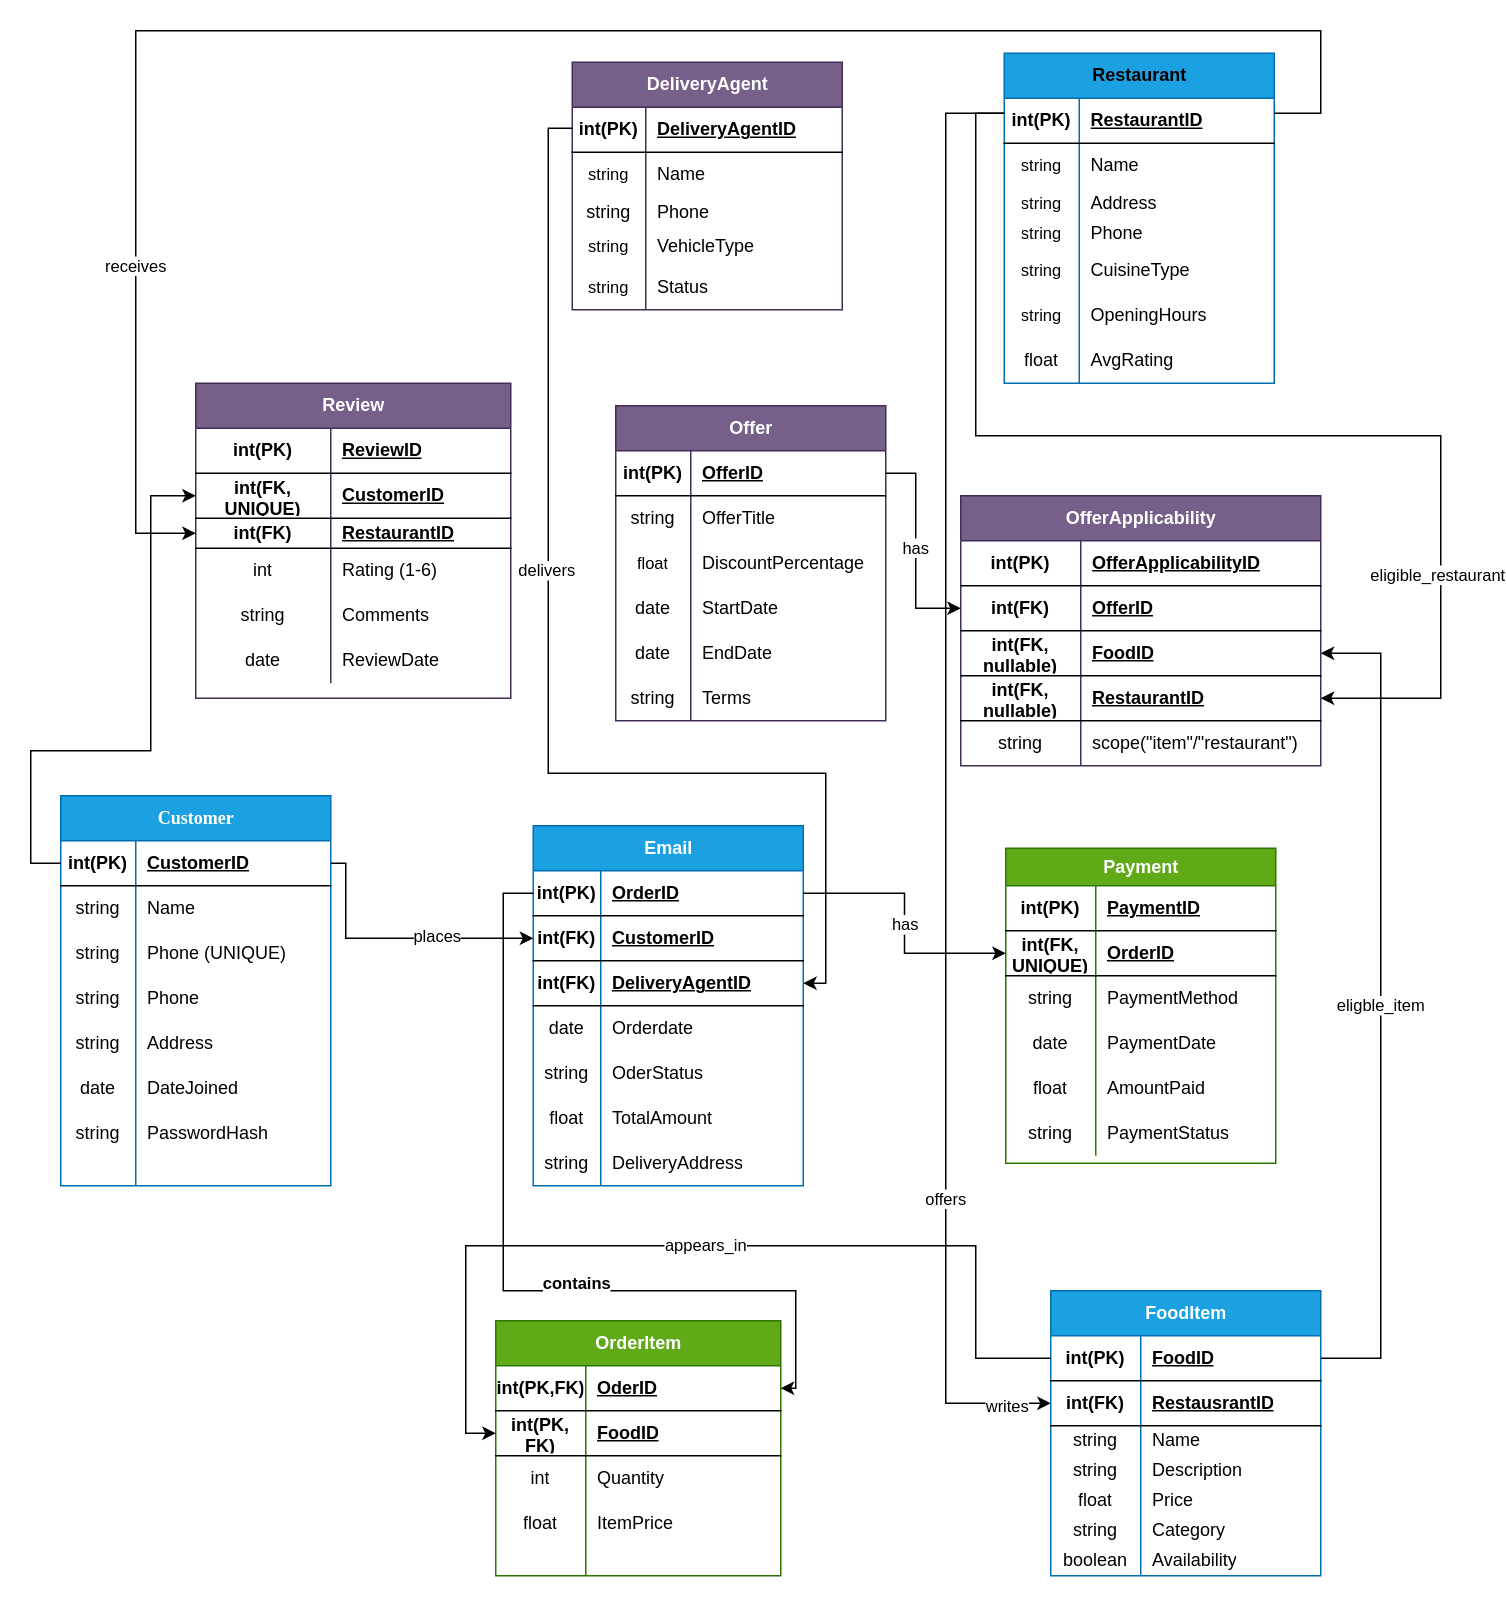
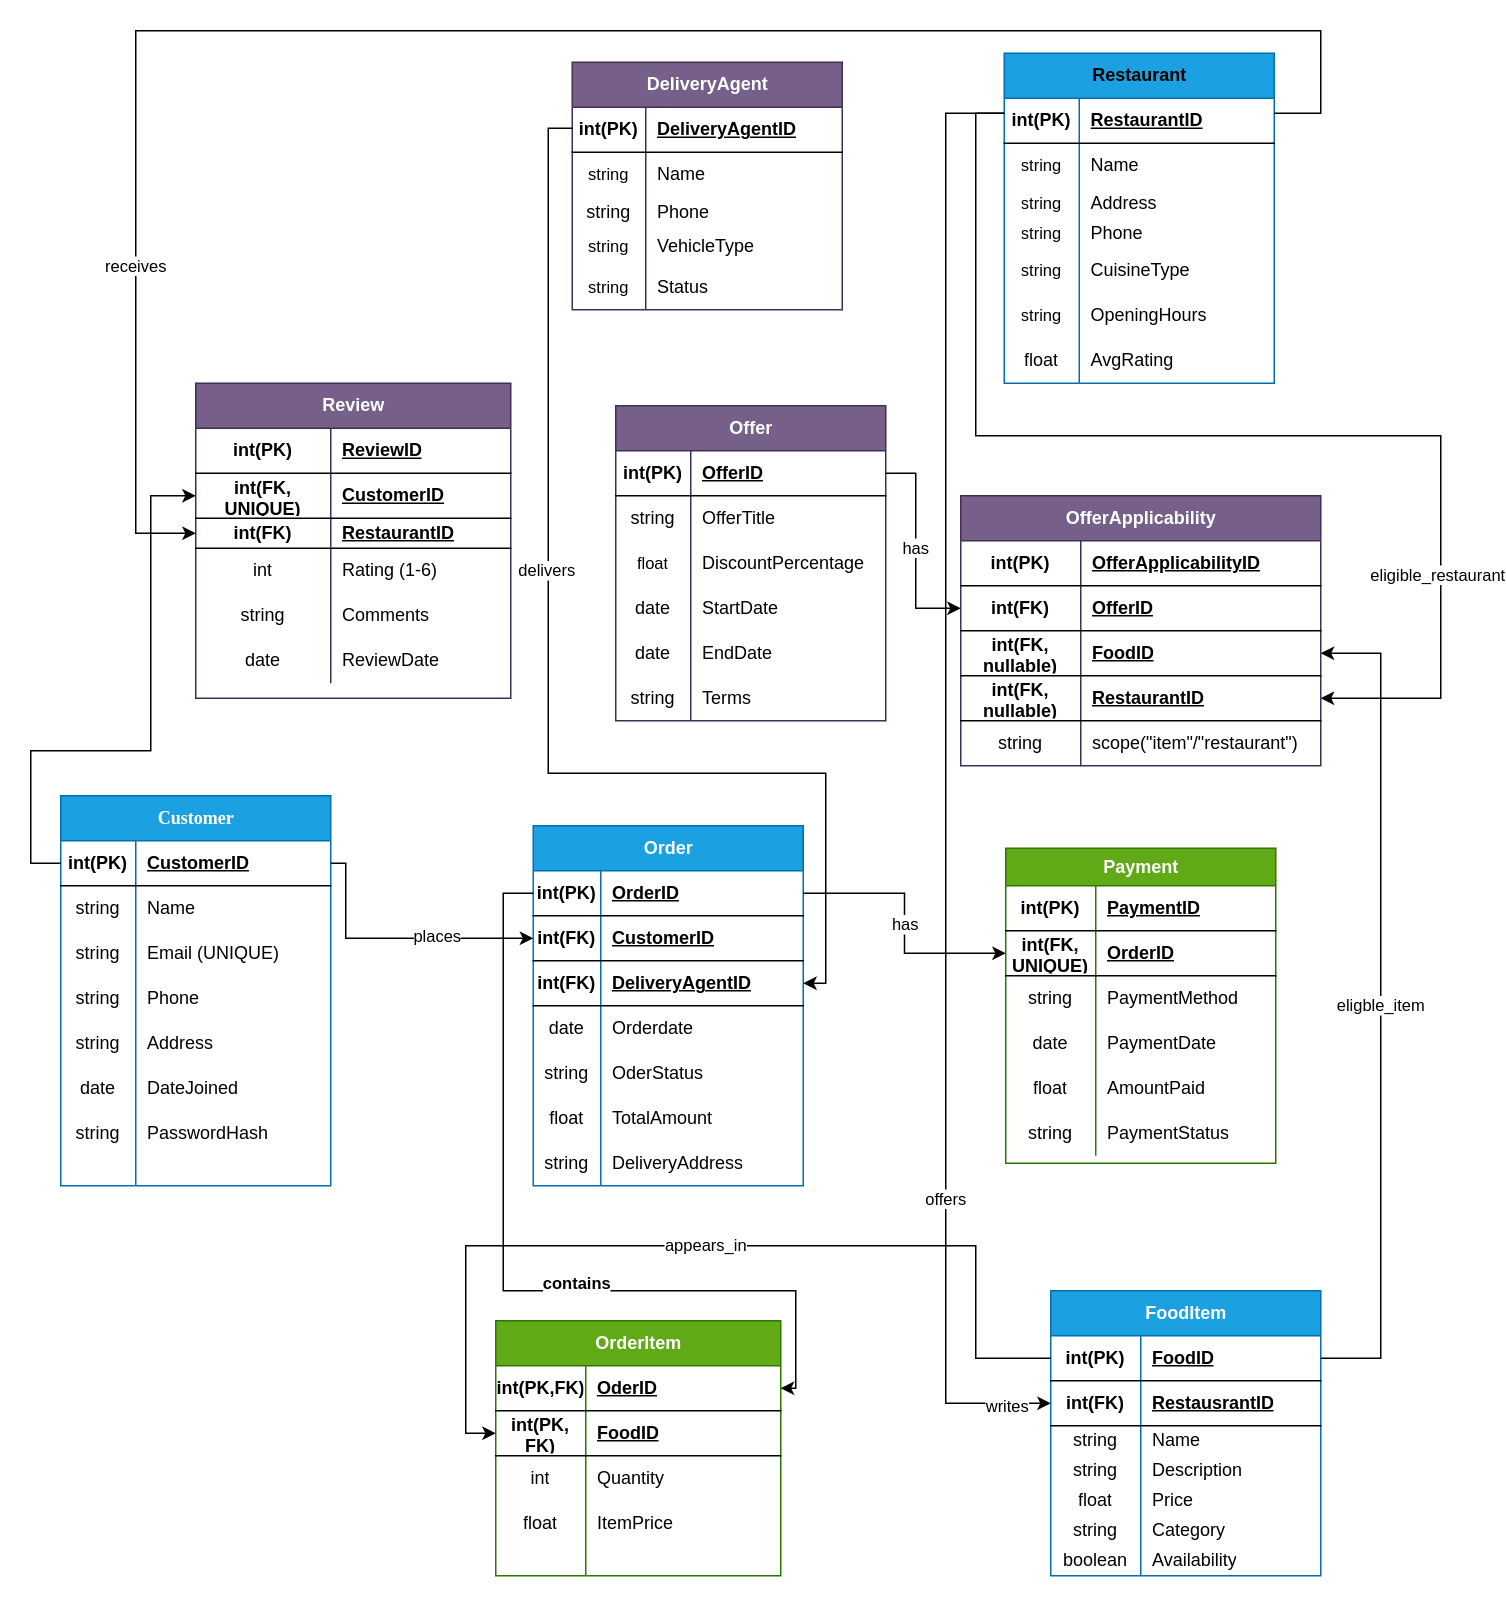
node "Email": label "Email" -> "Order"
node "Phone (UNIQUE)": label "Phone (UNIQUE)" -> "Email (UNIQUE)"
